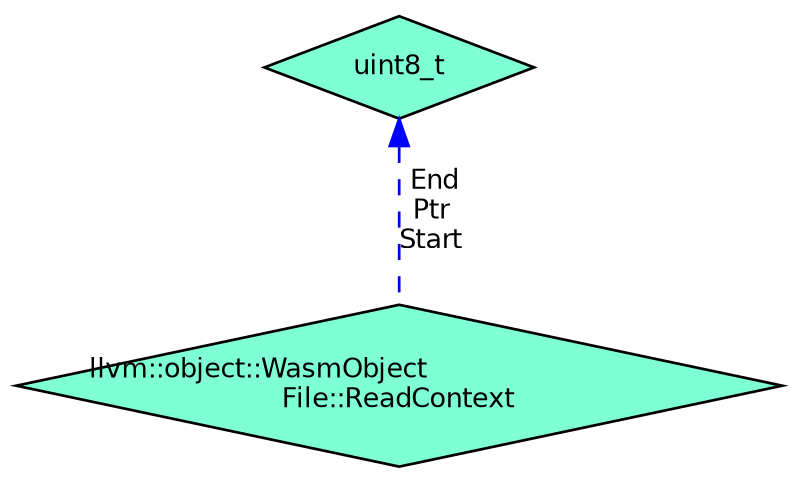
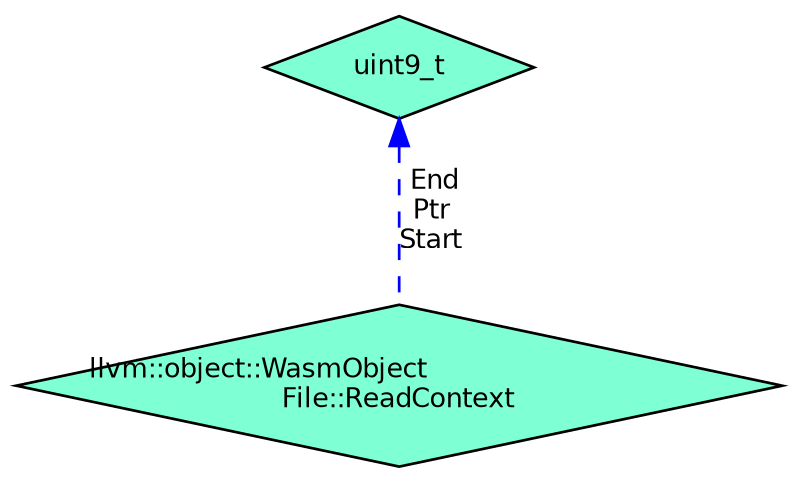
node "uint8_t": label "uint8_t" -> "uint9_t"
